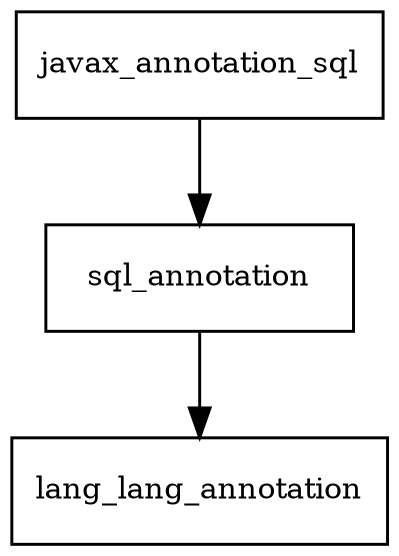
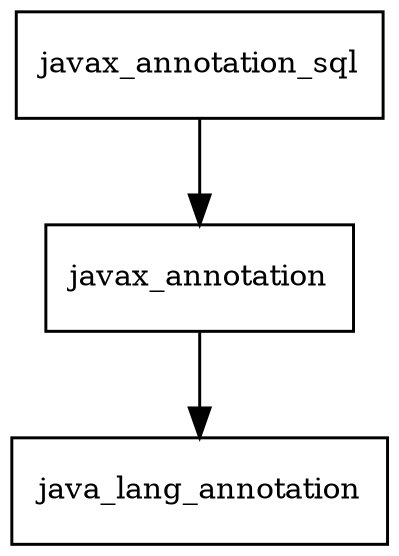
node "sql_annotation": label "sql_annotation" -> "javax_annotation"
node "lang_lang_annotation": label "lang_lang_annotation" -> "java_lang_annotation"
